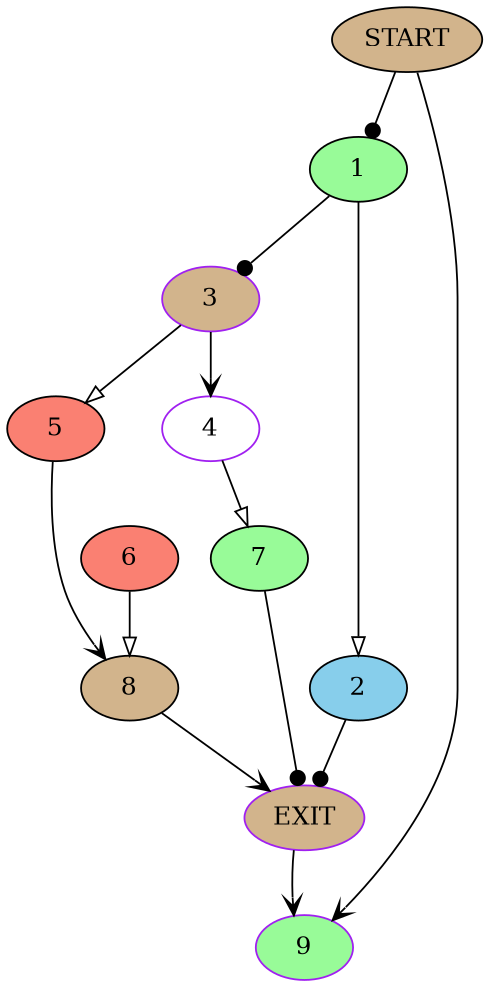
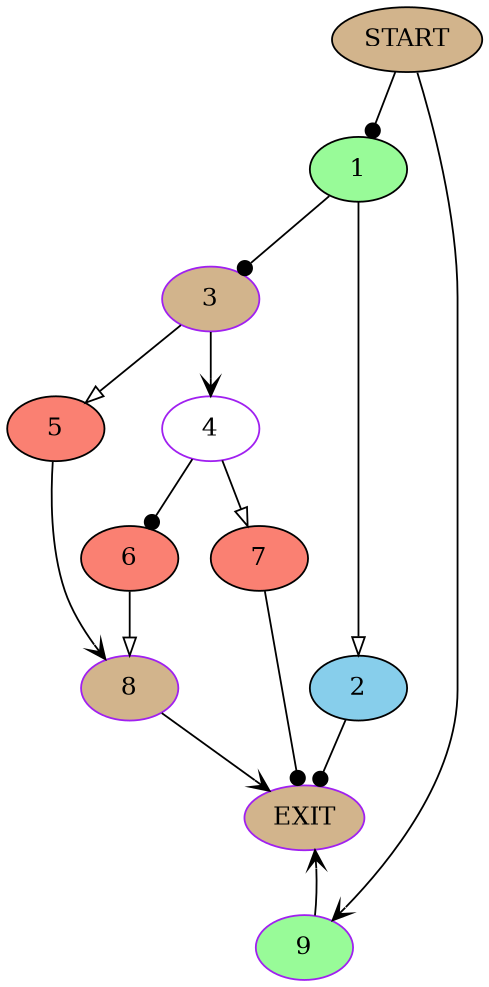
edge "4" -> "6": added
node "7": fillcolor palegreen -> salmon
node "8": color black -> purple
edge "EXIT" -> "9": reversed
